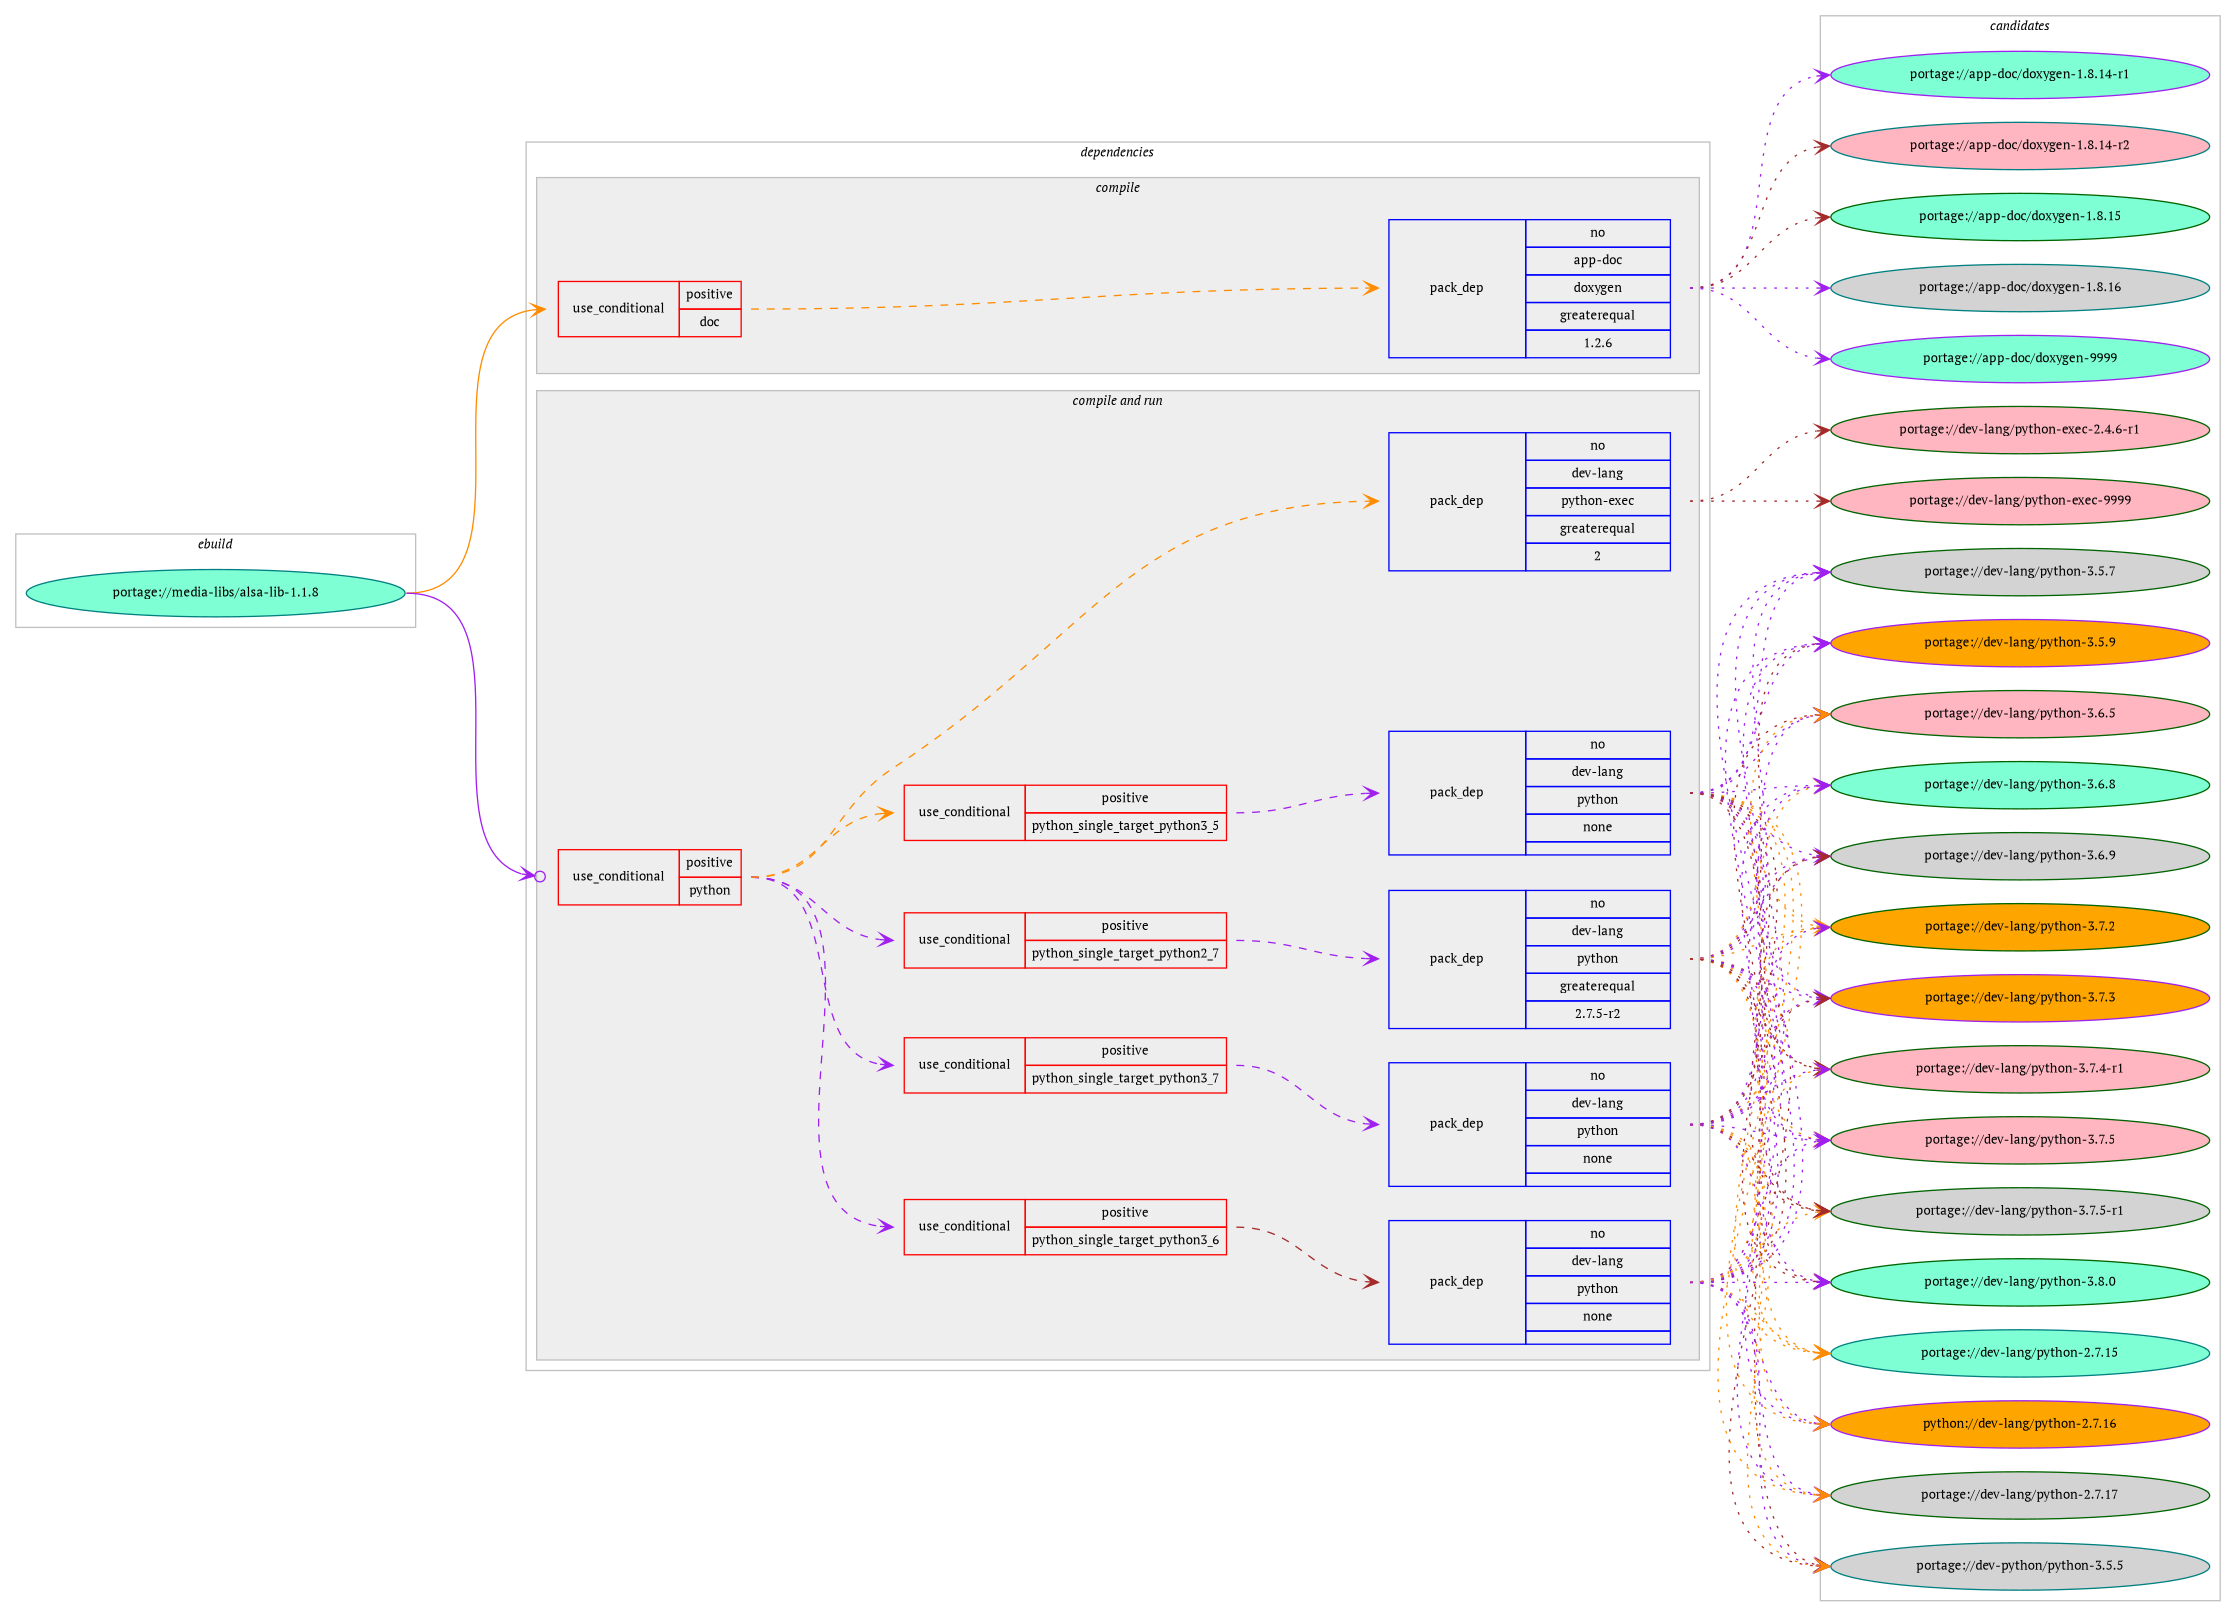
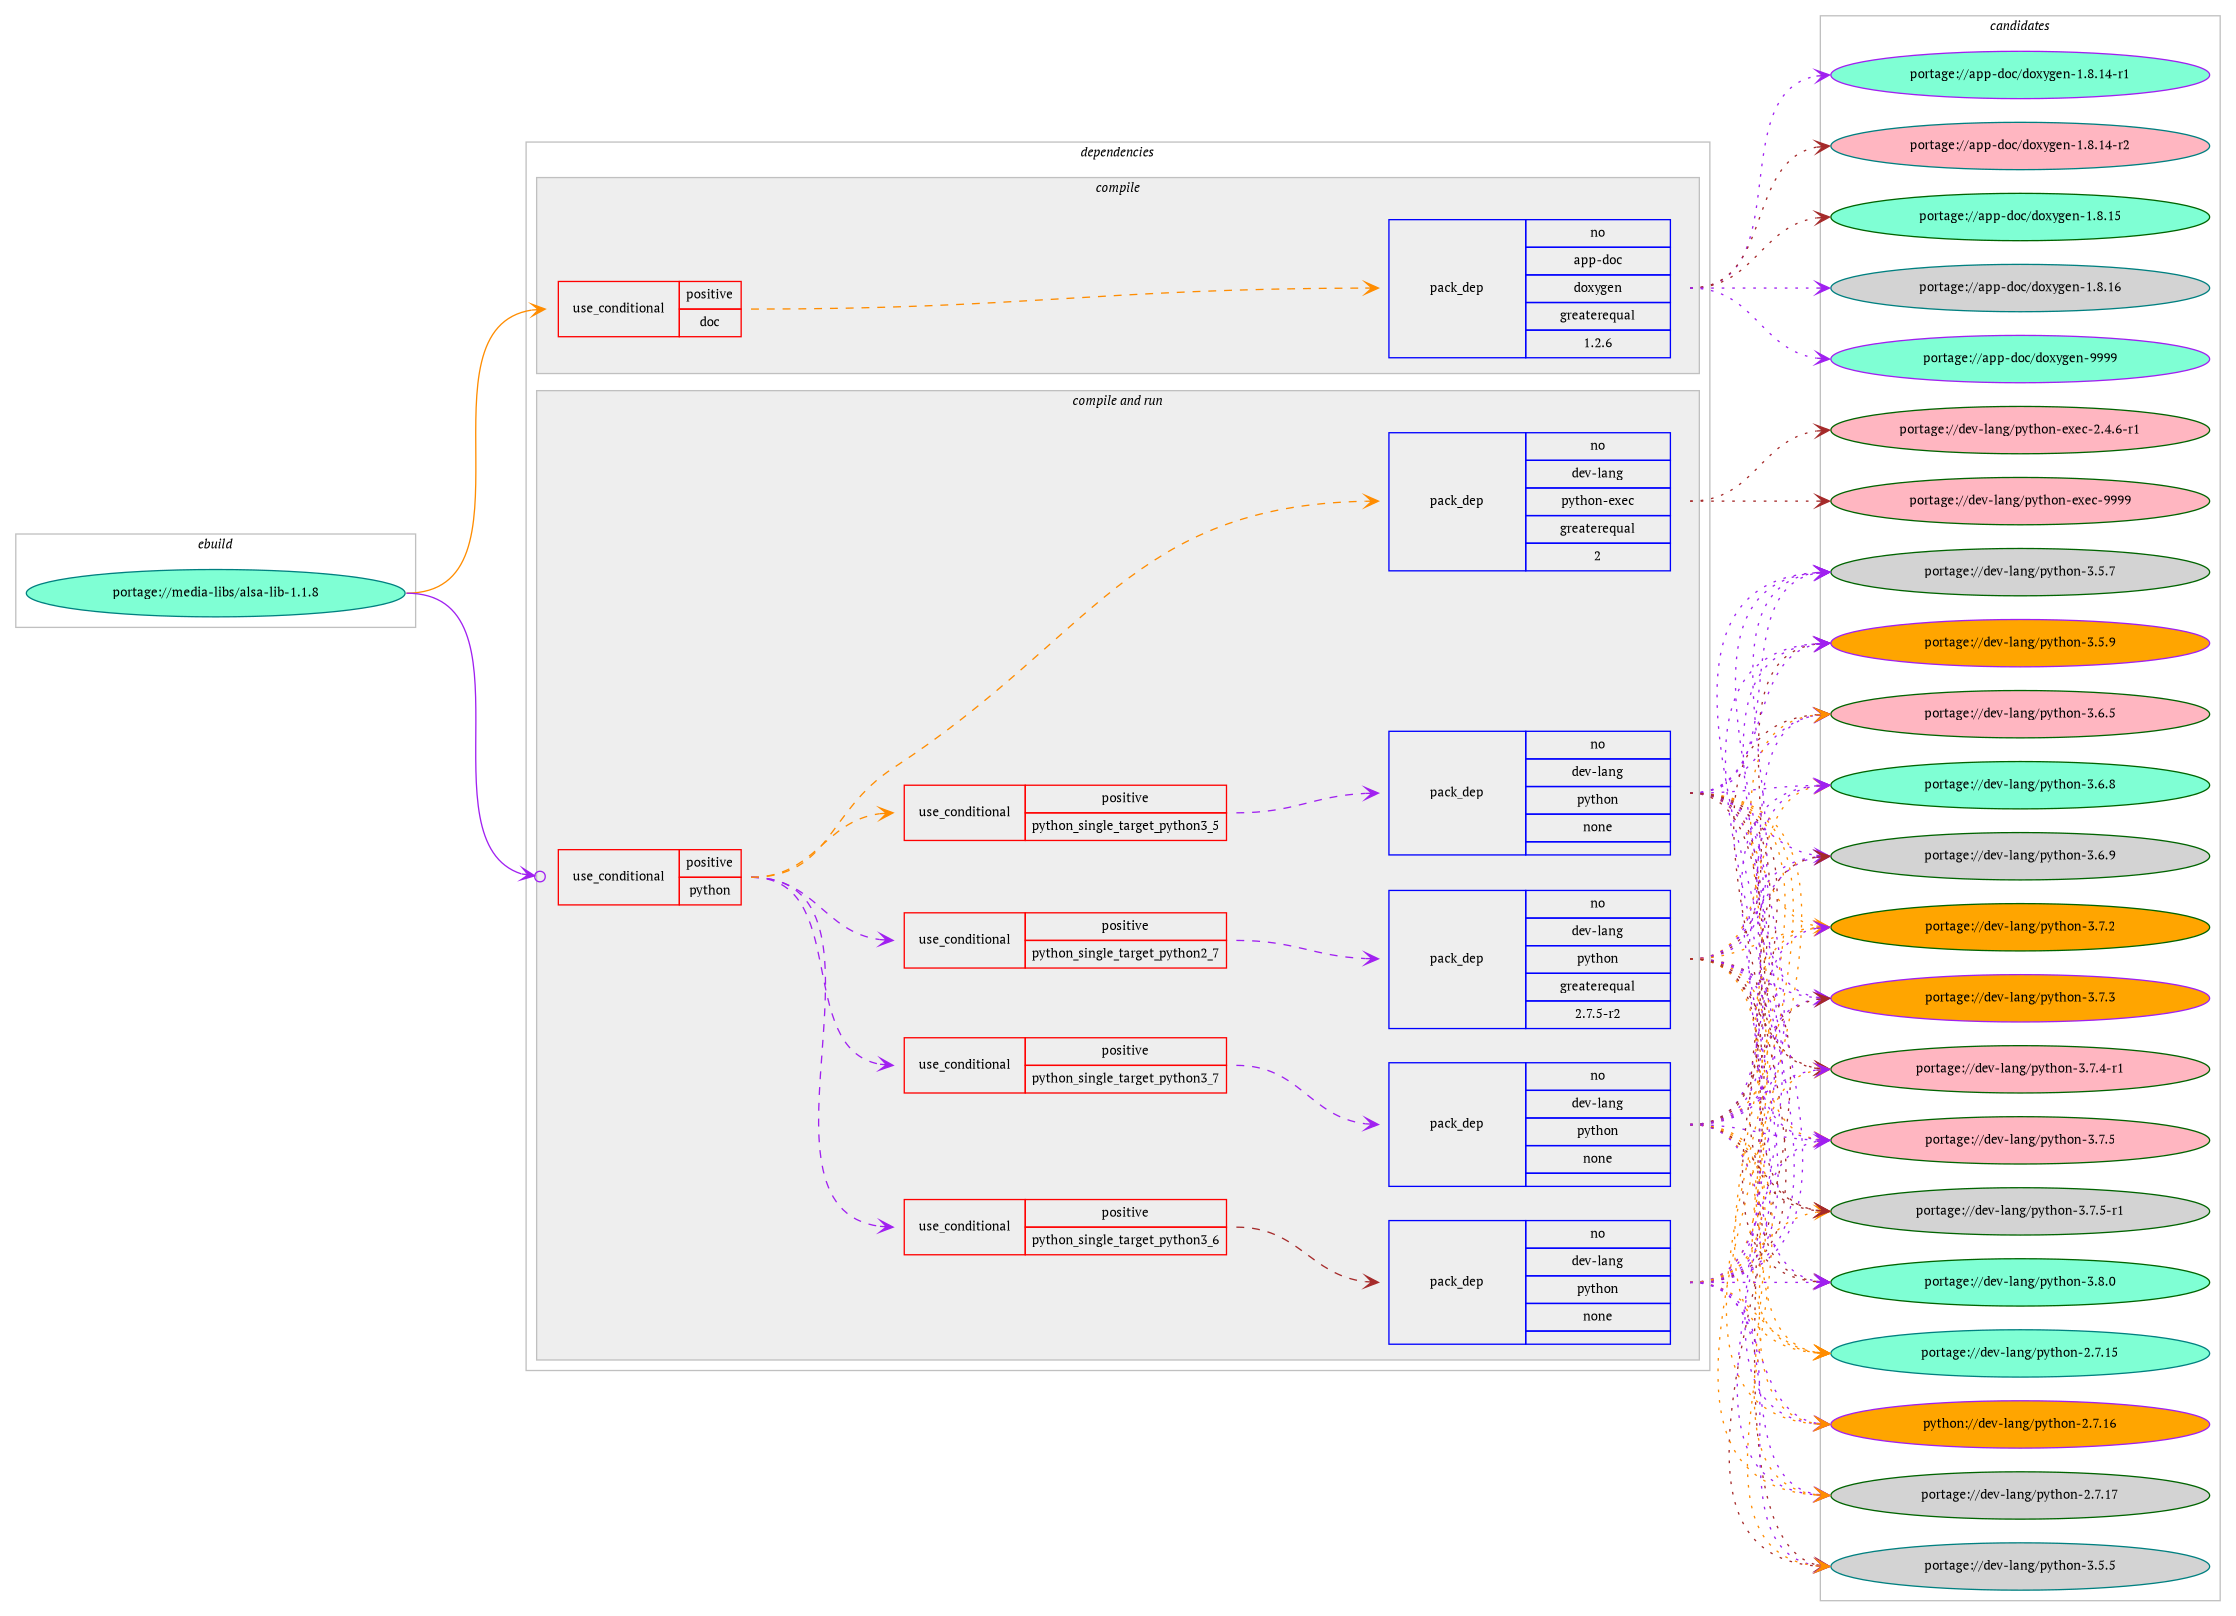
node "portage://dev-python/python-3.5.5": label "portage://dev-python/python-3.5.5" -> "portage://dev-lang/python-3.5.5"
